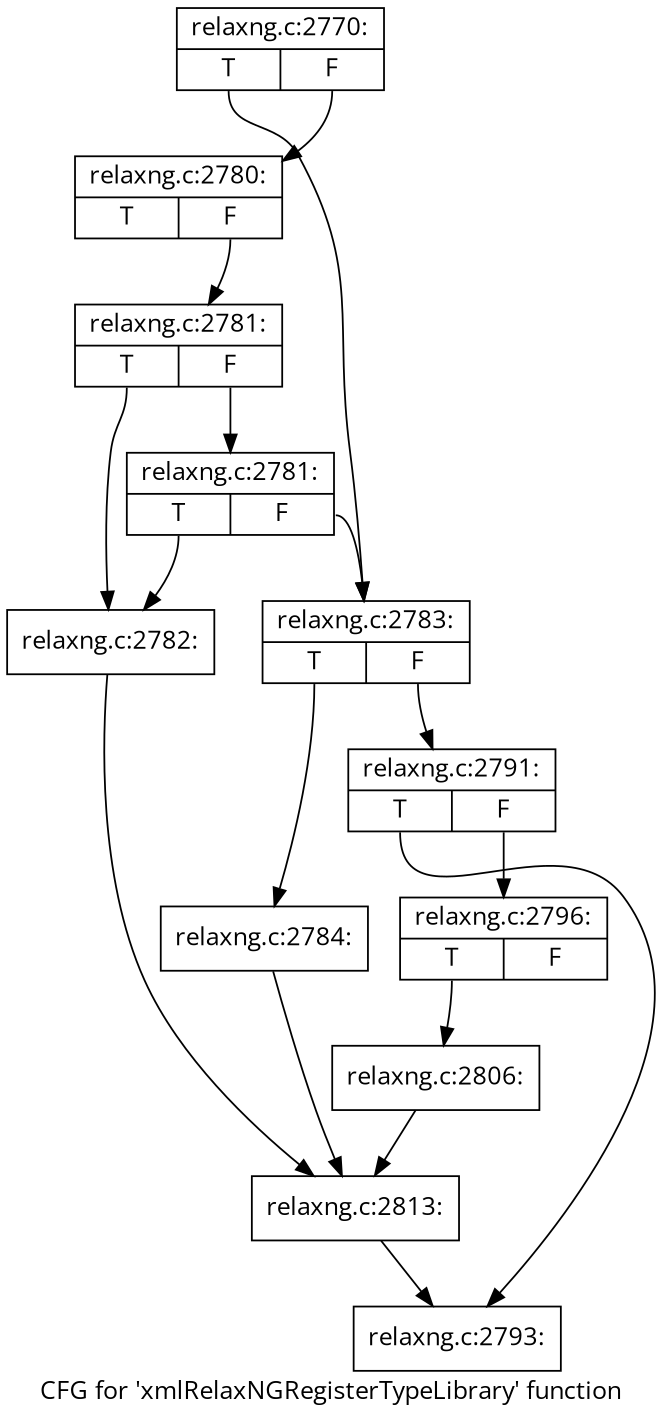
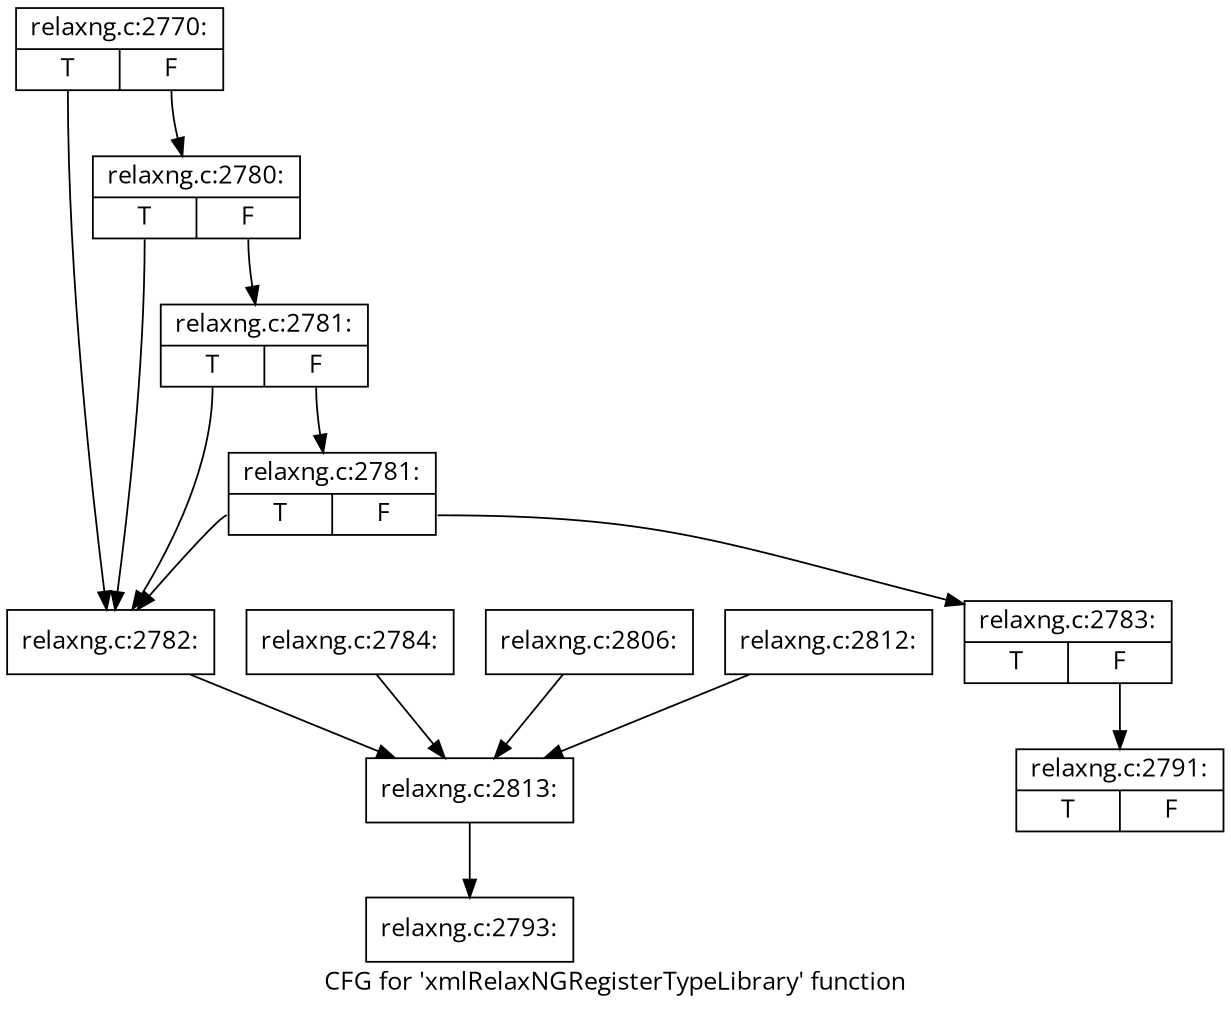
edge "relaxng.c:2770:" -> "relaxng.c:2783:": now "relaxng.c:2770:" -> "relaxng.c:2782:"
edge "relaxng.c:2780:" -> "relaxng.c:2782:": added
node "relaxng.c:2812:": added
edge "relaxng.c:2783:" -> "relaxng.c:2784:": removed
node "relaxng.c:2796:": removed
edge "relaxng.c:2791:" -> "relaxng.c:2793:": removed
